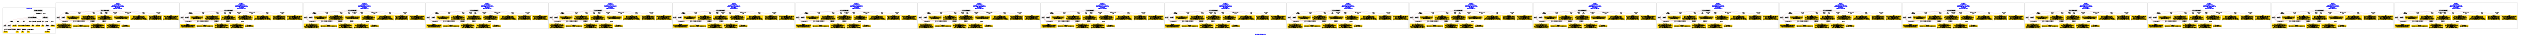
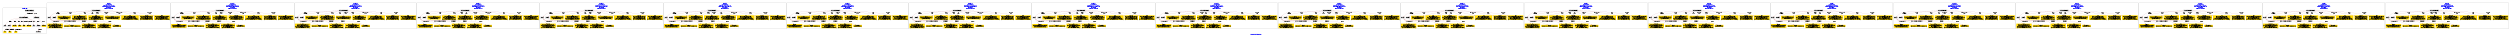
node "countryAssociatedWithThePerson": label "countryAssociatedWithThePerson" -> "medium"
node "title": fillcolor gold -> lightgray
node "nationality": removed
node "classification": fillcolor gold -> lightgray
